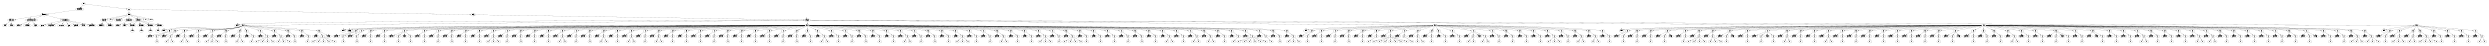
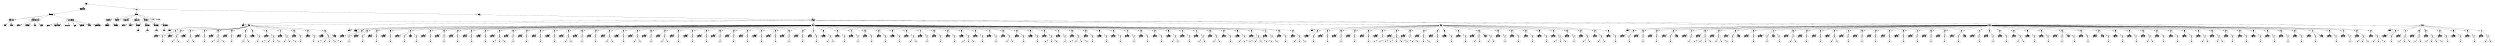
node "div": label "div" -> "docDate"
node "idno": added
